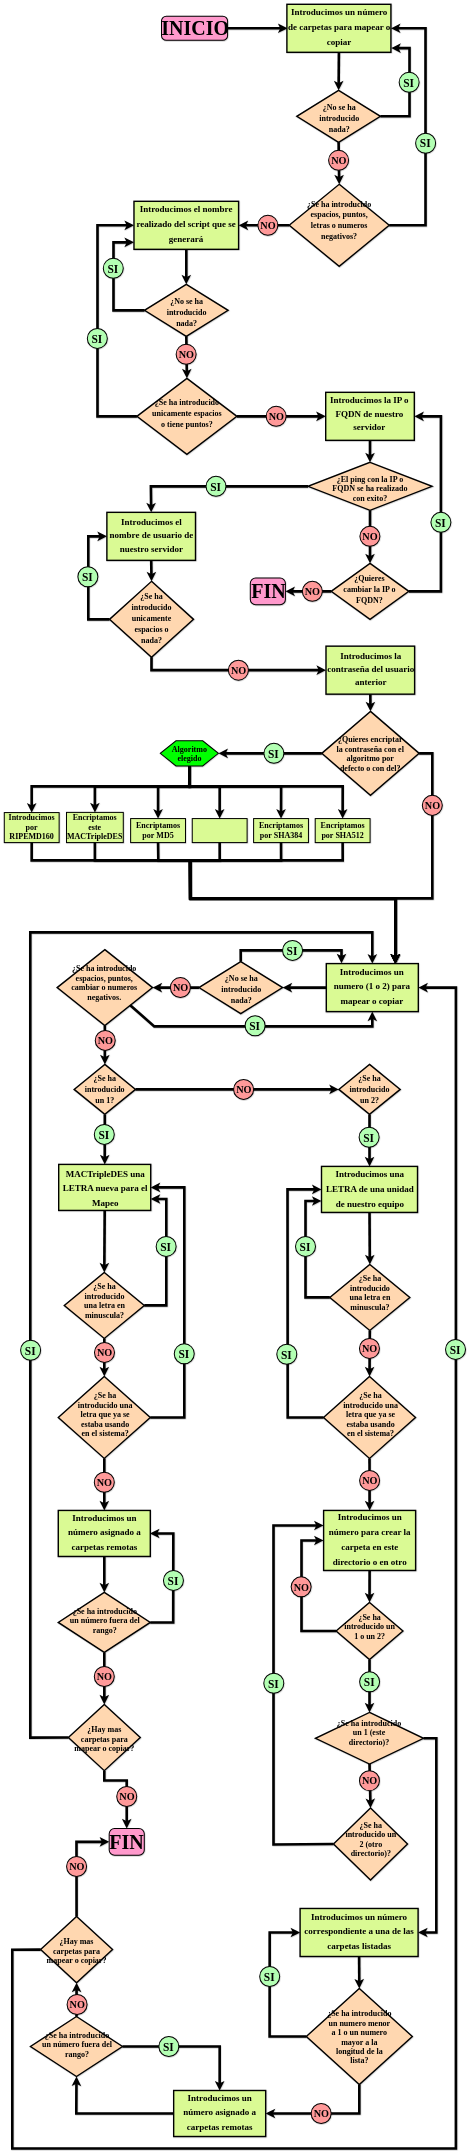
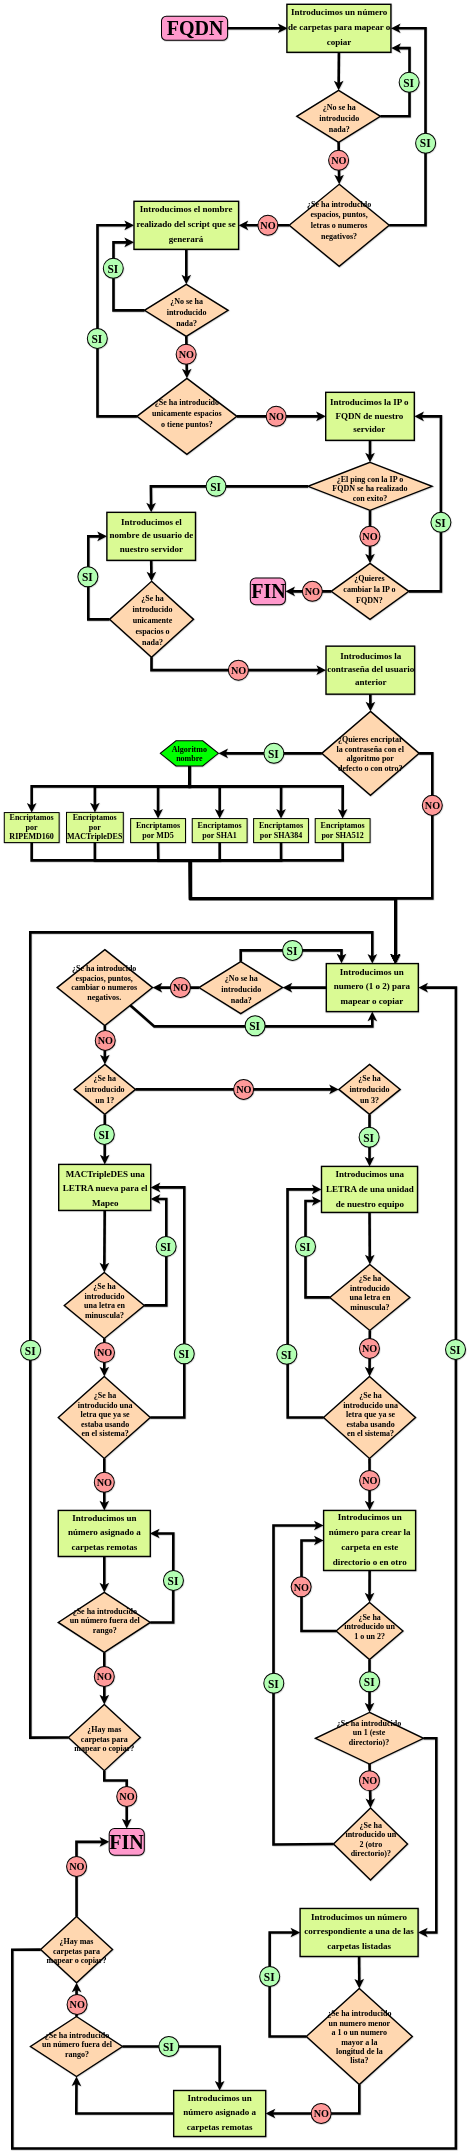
node "INICIO": label "INICIO" -> "FQDN"
node "Introducimos la IP o FQDN de nuestro servidor": moved (369, 414) -> (369, 416)
node "¿Se ha introducido unicamente espacios o nada?": moved (151, 619) -> (152, 621)
node "Algoritmo elegido": label "Algoritmo elegido" -> "Algoritmo nombre"
node "¿Quieres encriptar la contraseña con el algoritmo por defecto o con del?": label "¿Quieres encriptar la contraseña con el algoritmo por defecto o con del?" -> "¿Quieres encriptar la contraseña con el algoritmo por defecto o con otro?"
node "Introducimos por RIPEMD160": label "Introducimos por RIPEMD160" -> "Encriptamos por RIPEMD160"
node "Encriptamos este MACTripleDES": label "Encriptamos este MACTripleDES" -> "Encriptamos por MACTripleDES"
node "Encriptamos por SHA1": added
node "¿Se ha introducido un 2?": label "¿Se ha introducido un 2?" -> "¿Se ha introducido un 3?"
